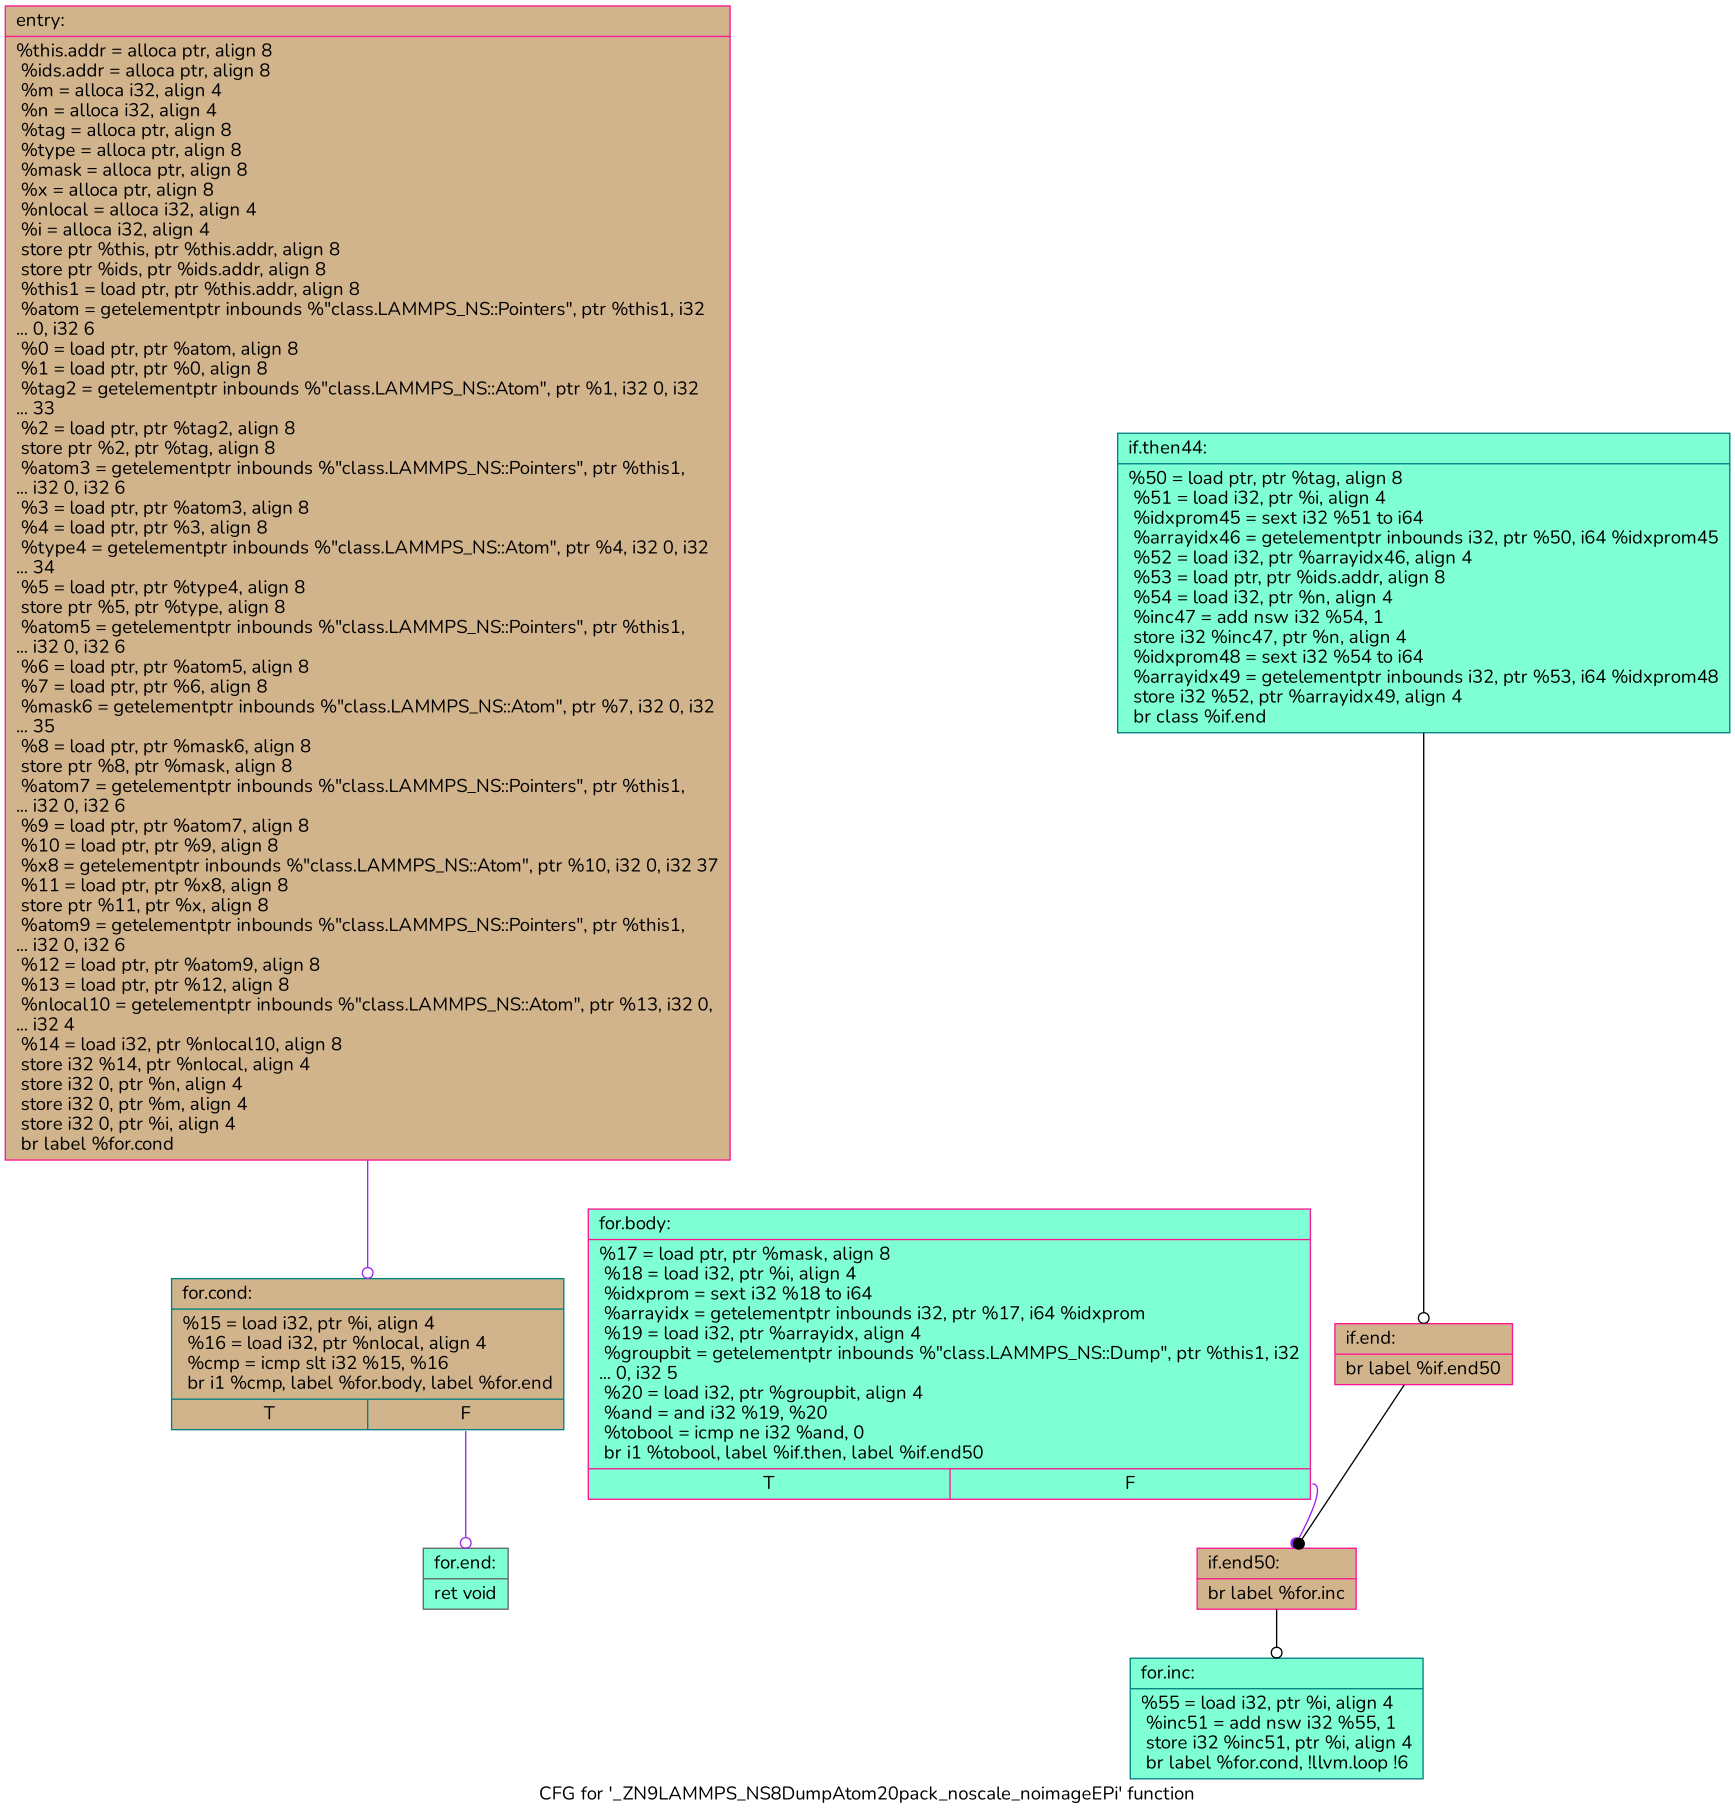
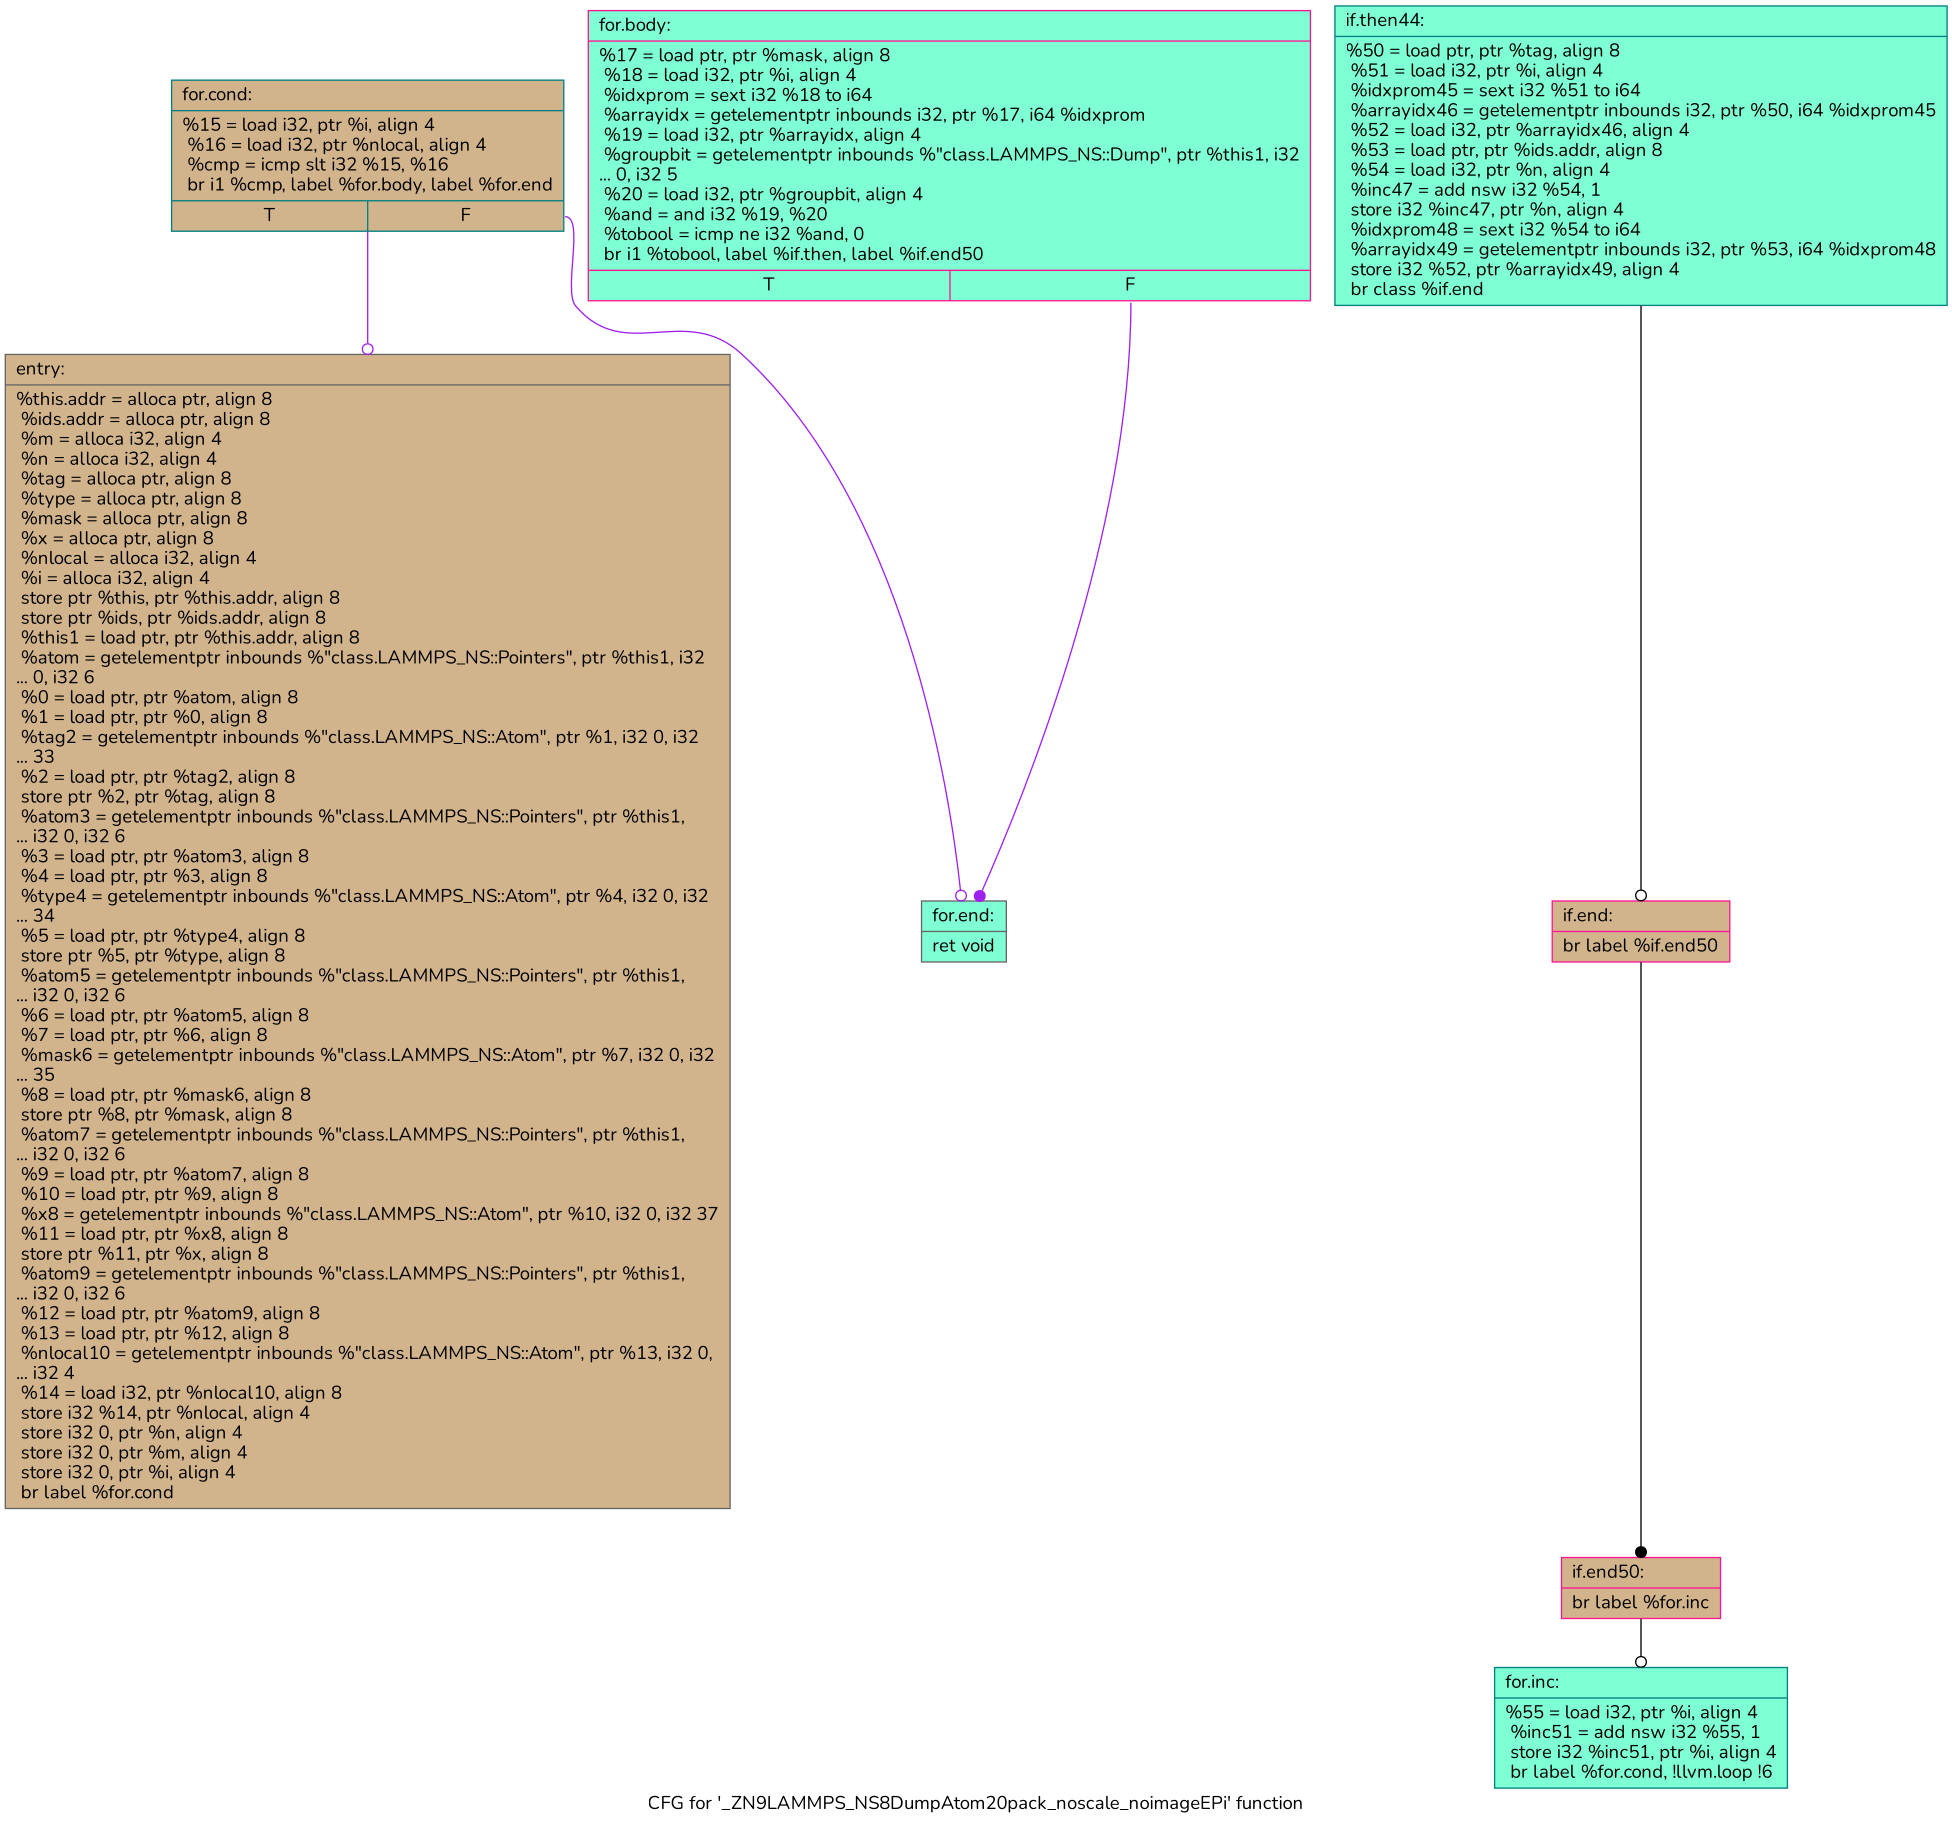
node "entry:": color deeppink -> gray40
edge "entry:" -> "for.cond:": reversed
edge "for.body:" -> "if.end50:": now "for.body:" -> "for.end:"
